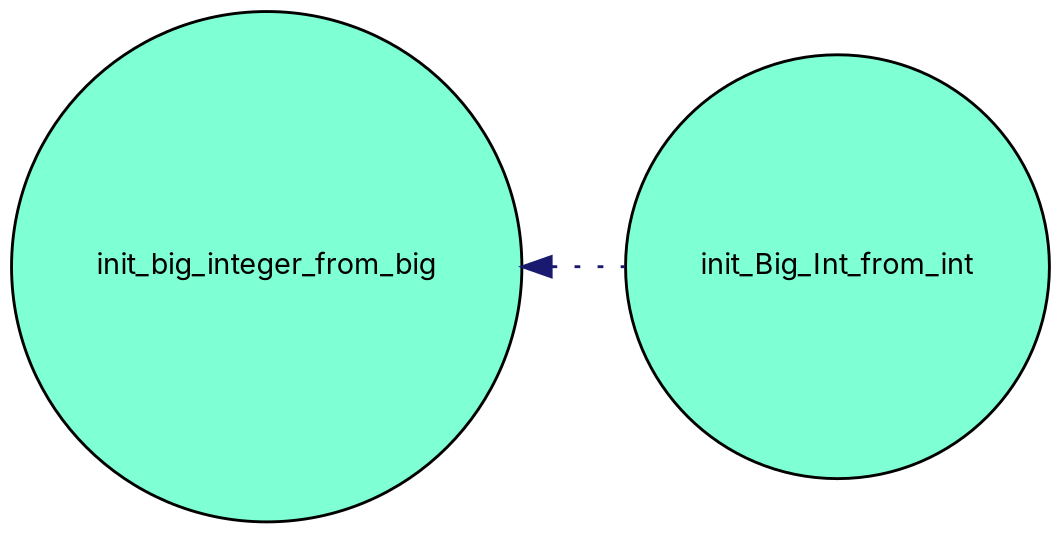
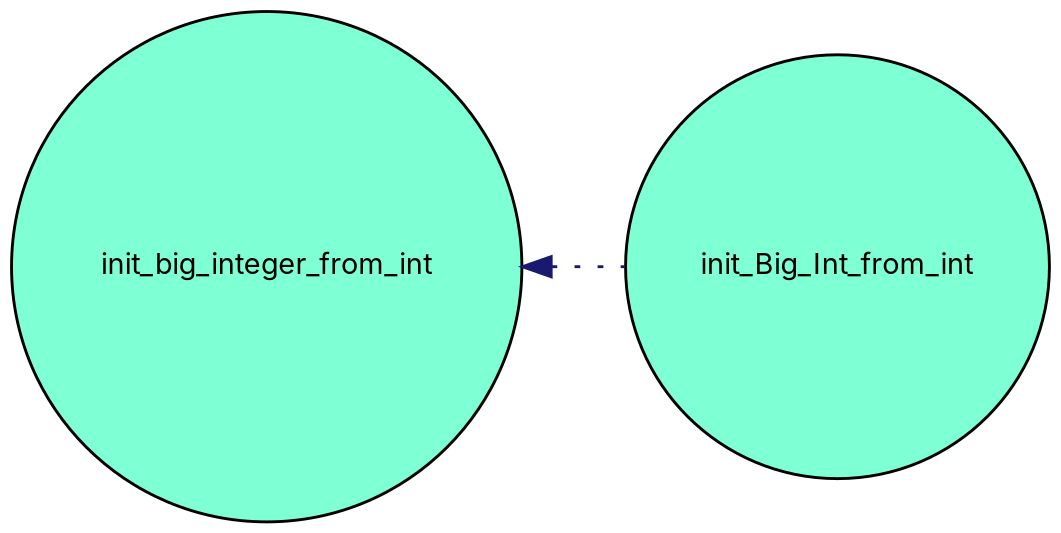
node "init_big_integer_from_big": label "init_big_integer_from_big" -> "init_big_integer_from_int"
